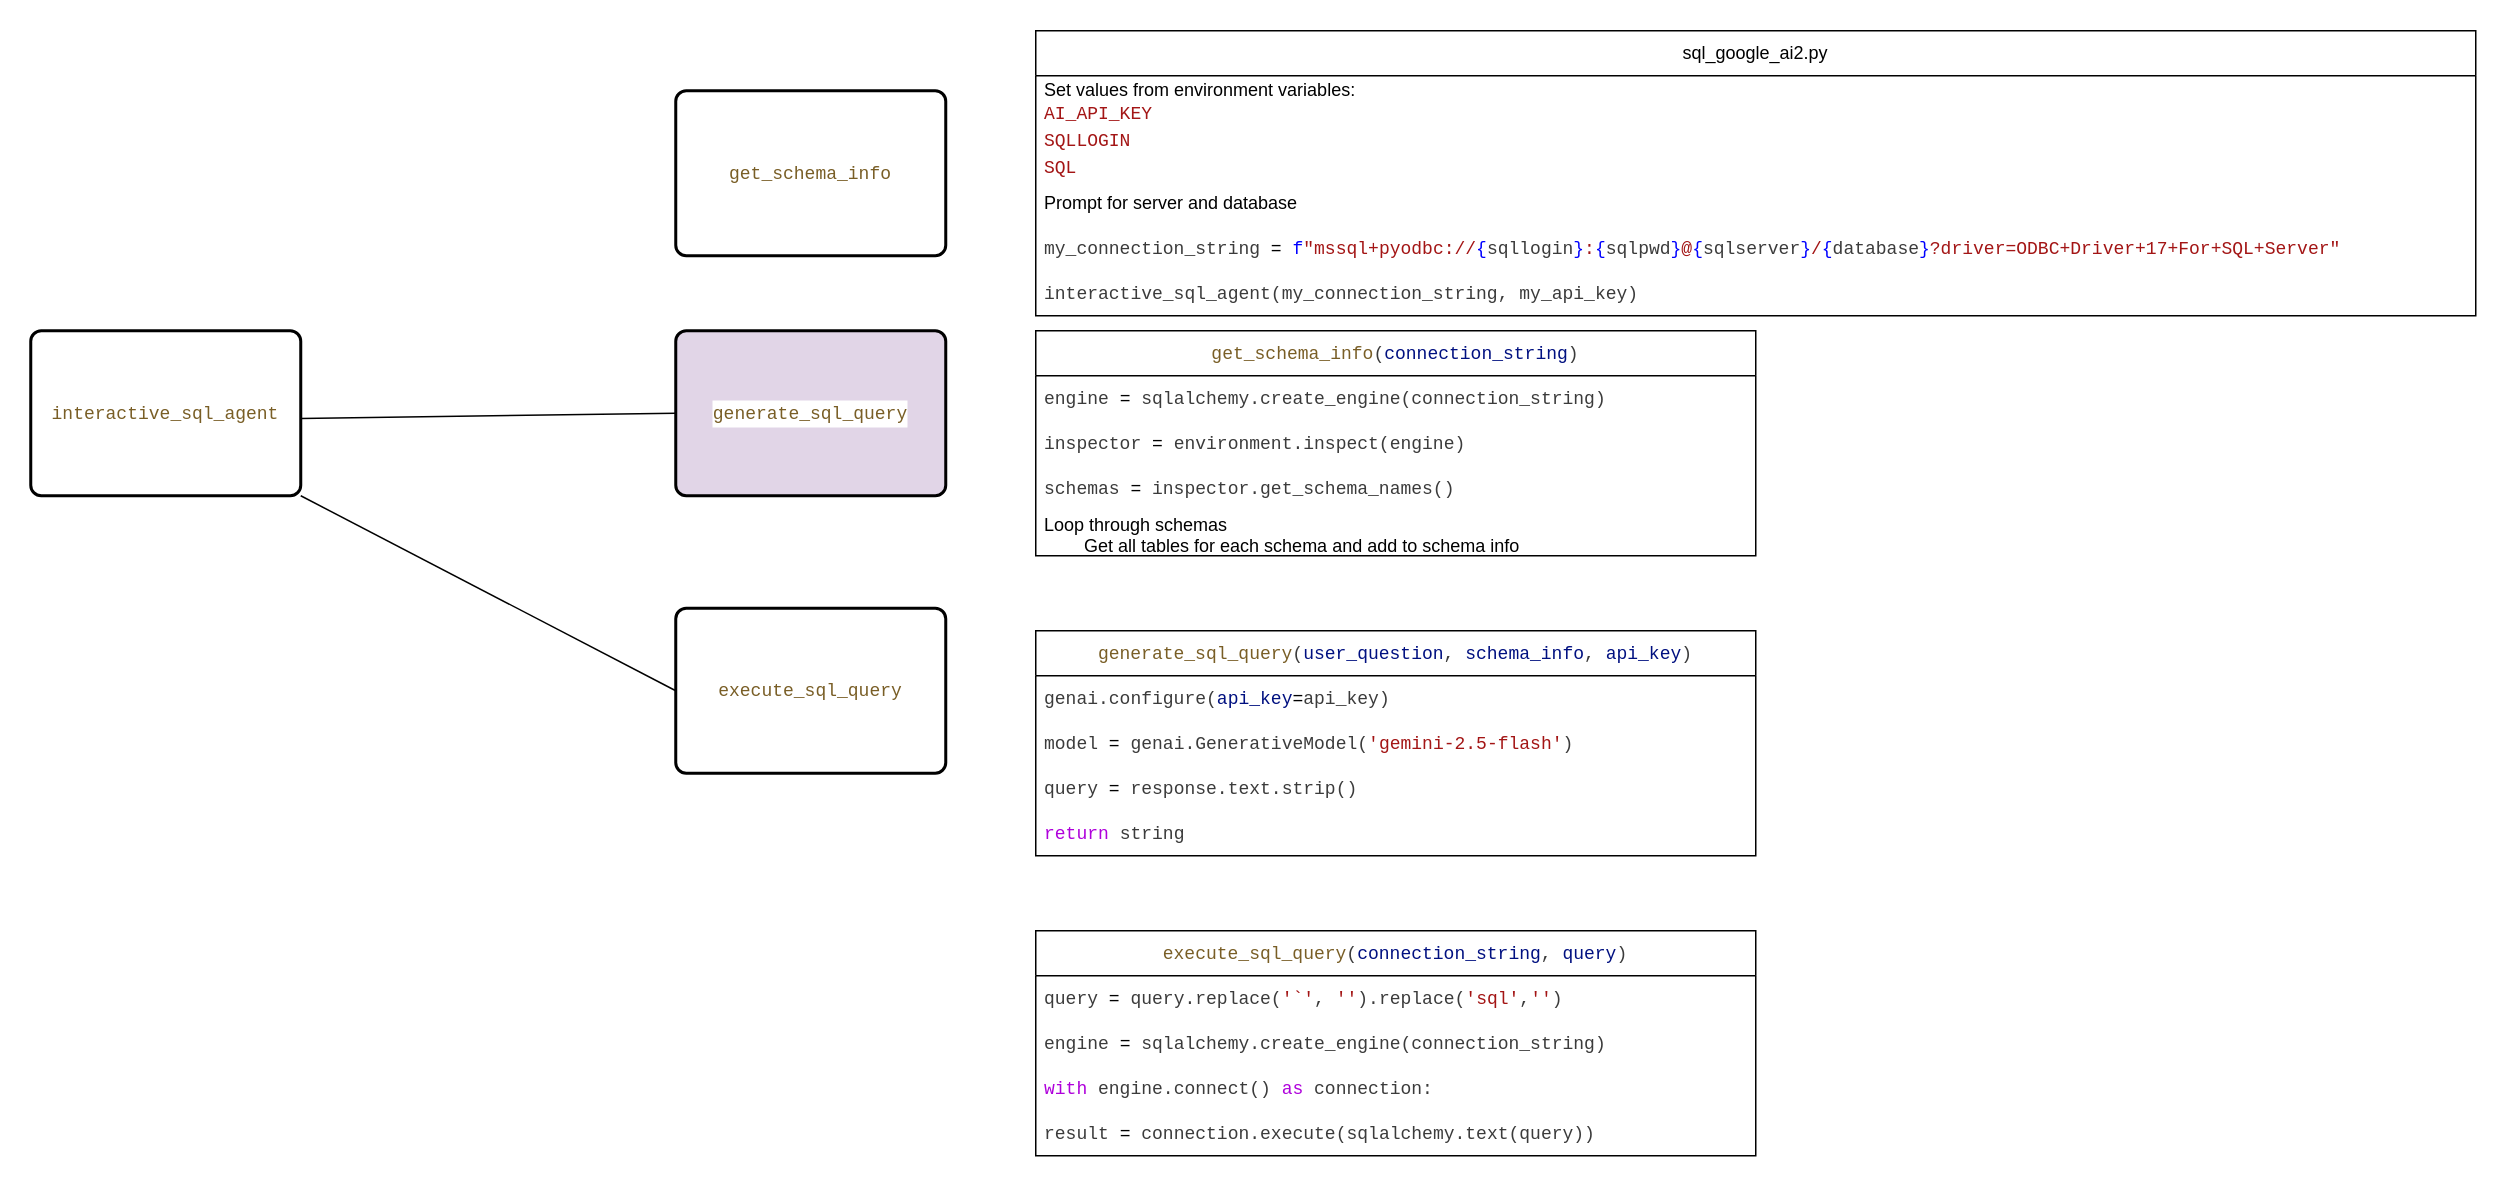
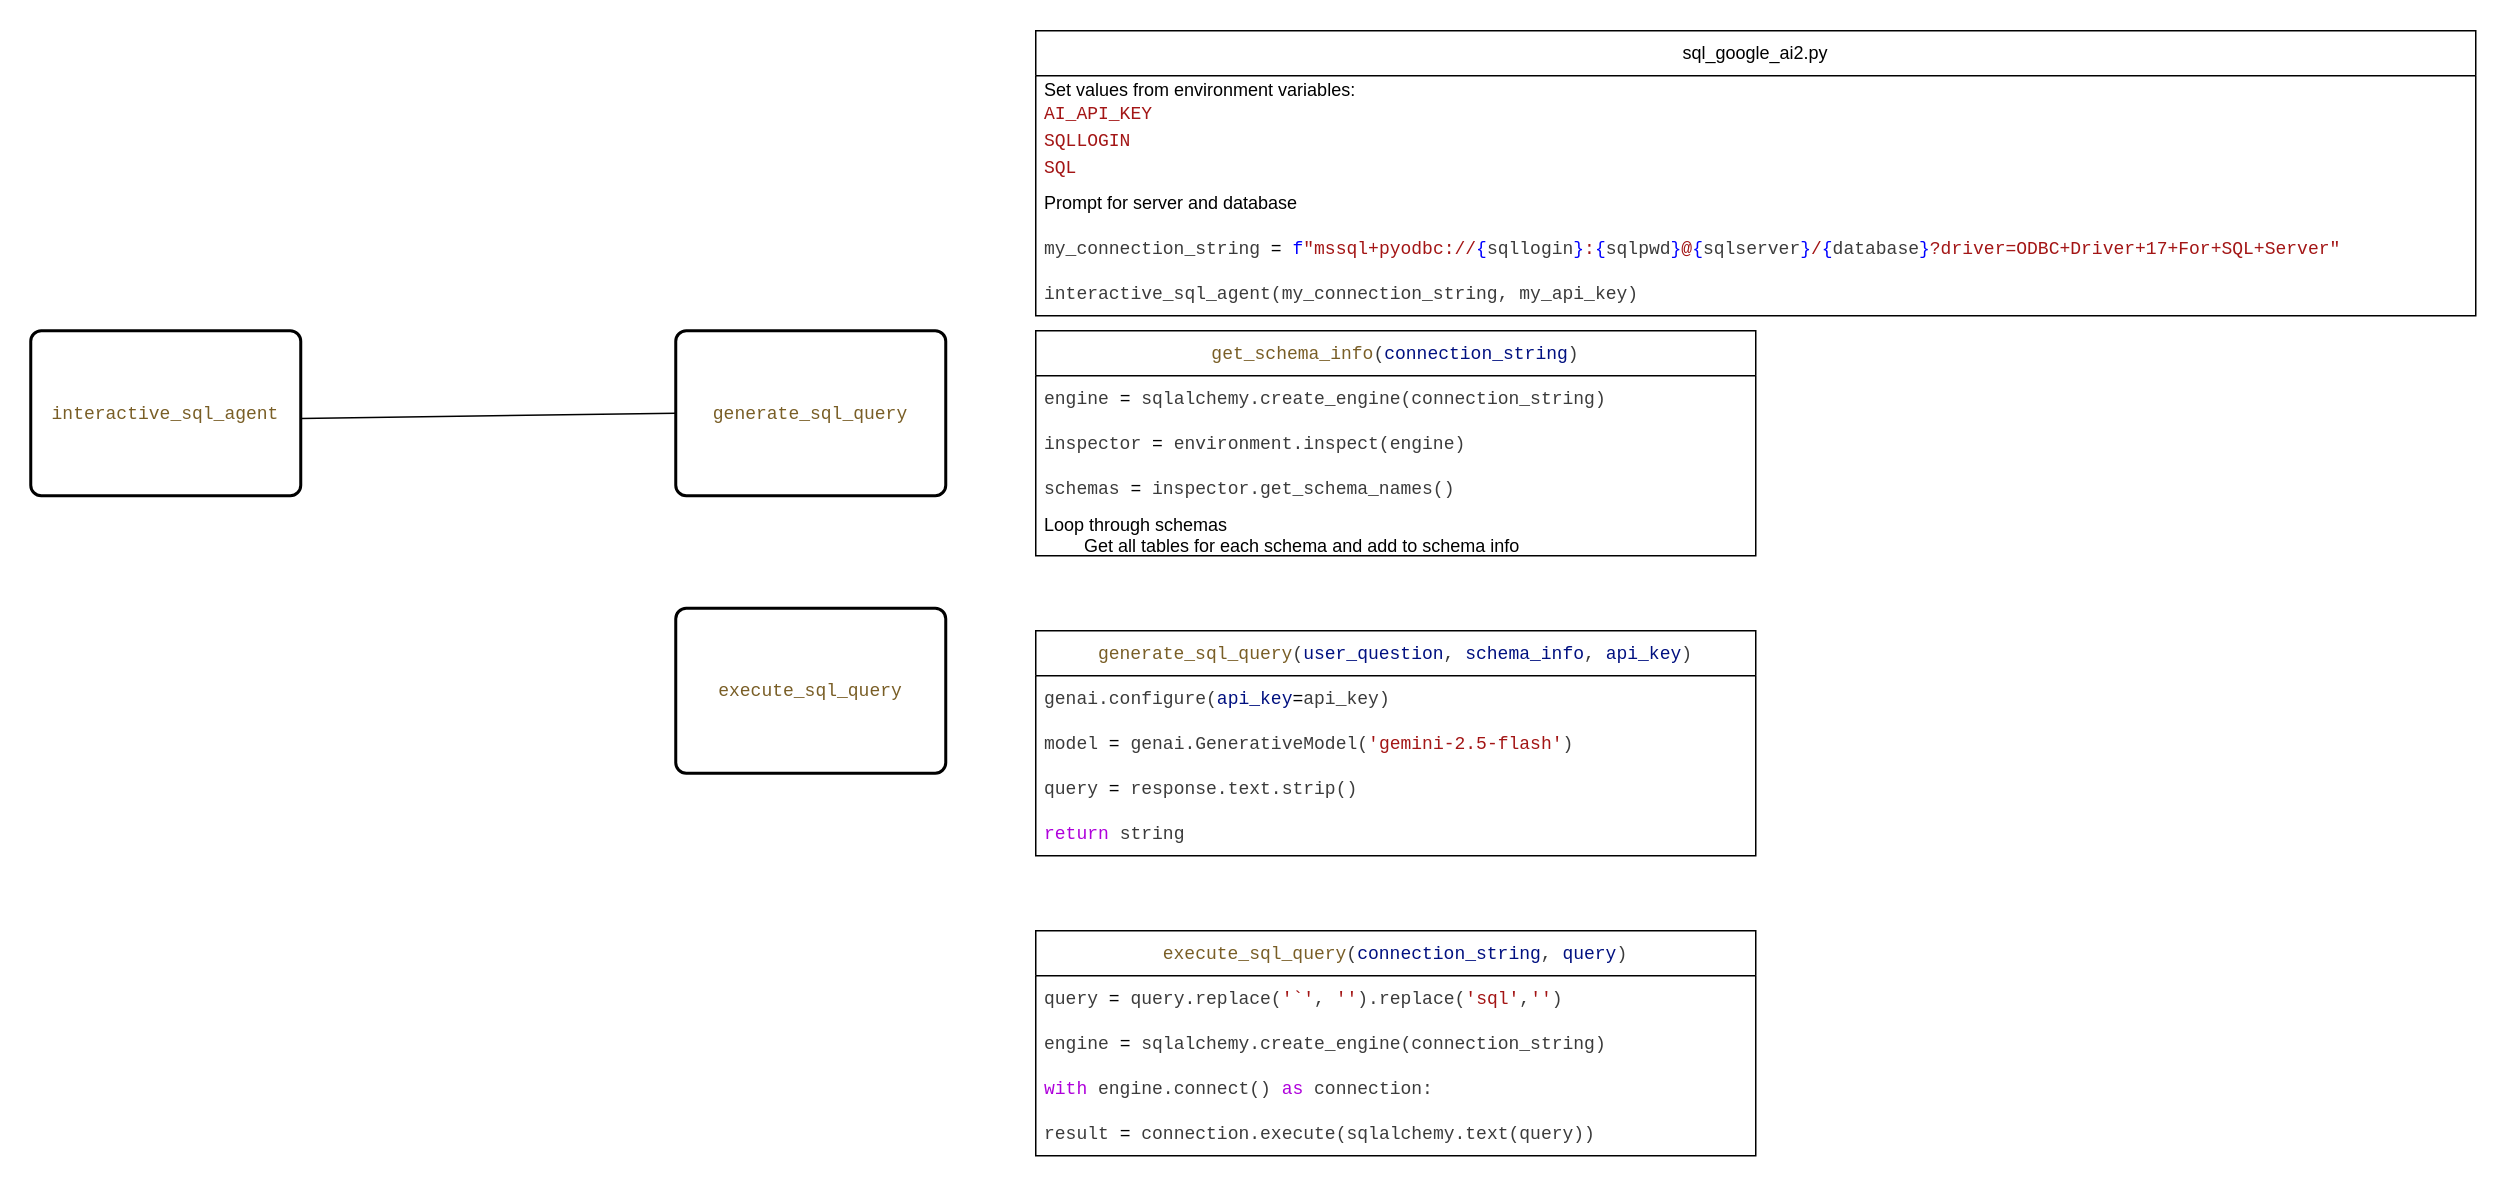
node "get_schema_info": removed
node "generate_sql_query": fillcolor #e1d5e7 -> #ffffff
edge "interactive_sql_agent" -- "execute_sql_query": removed
